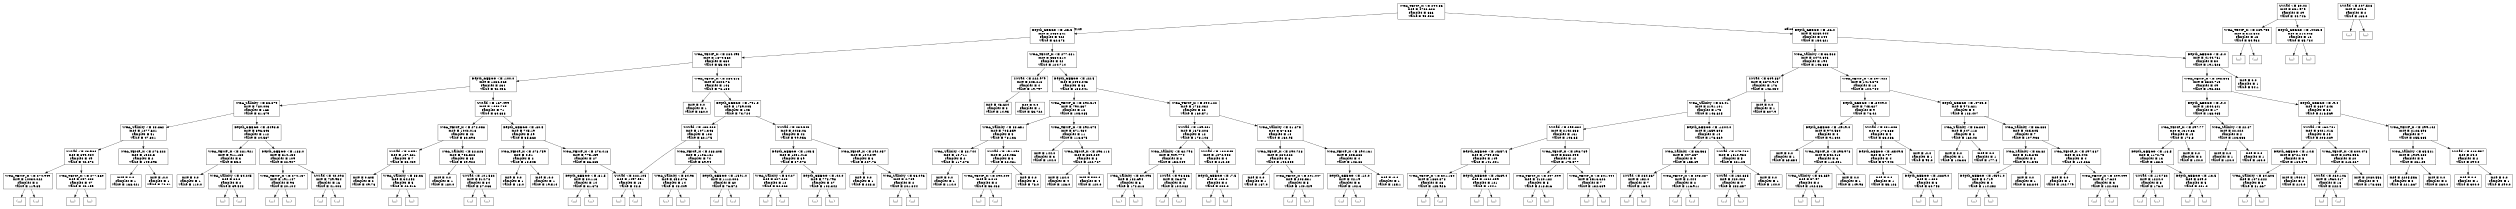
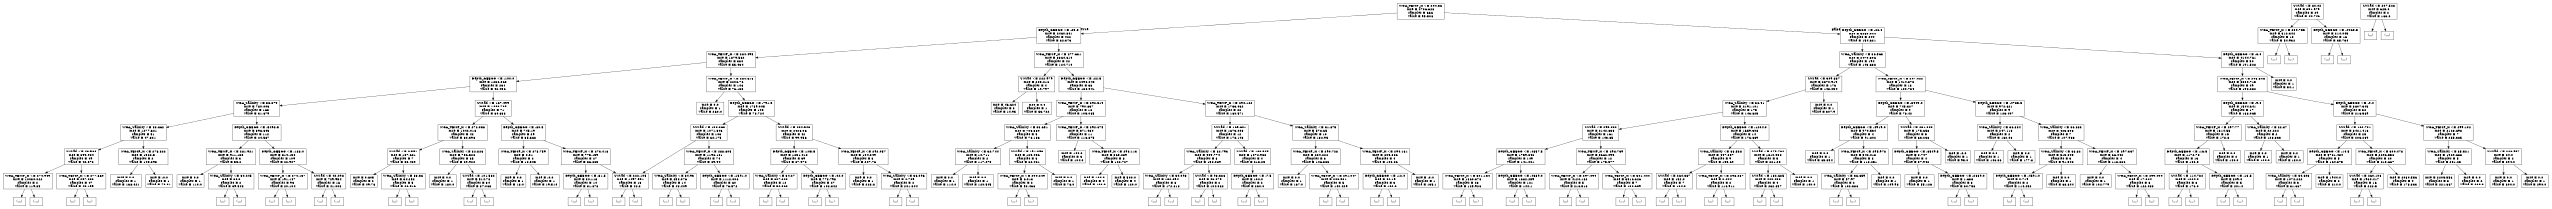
node "mse = 0.0 samples = 1 value = 120.545": added
